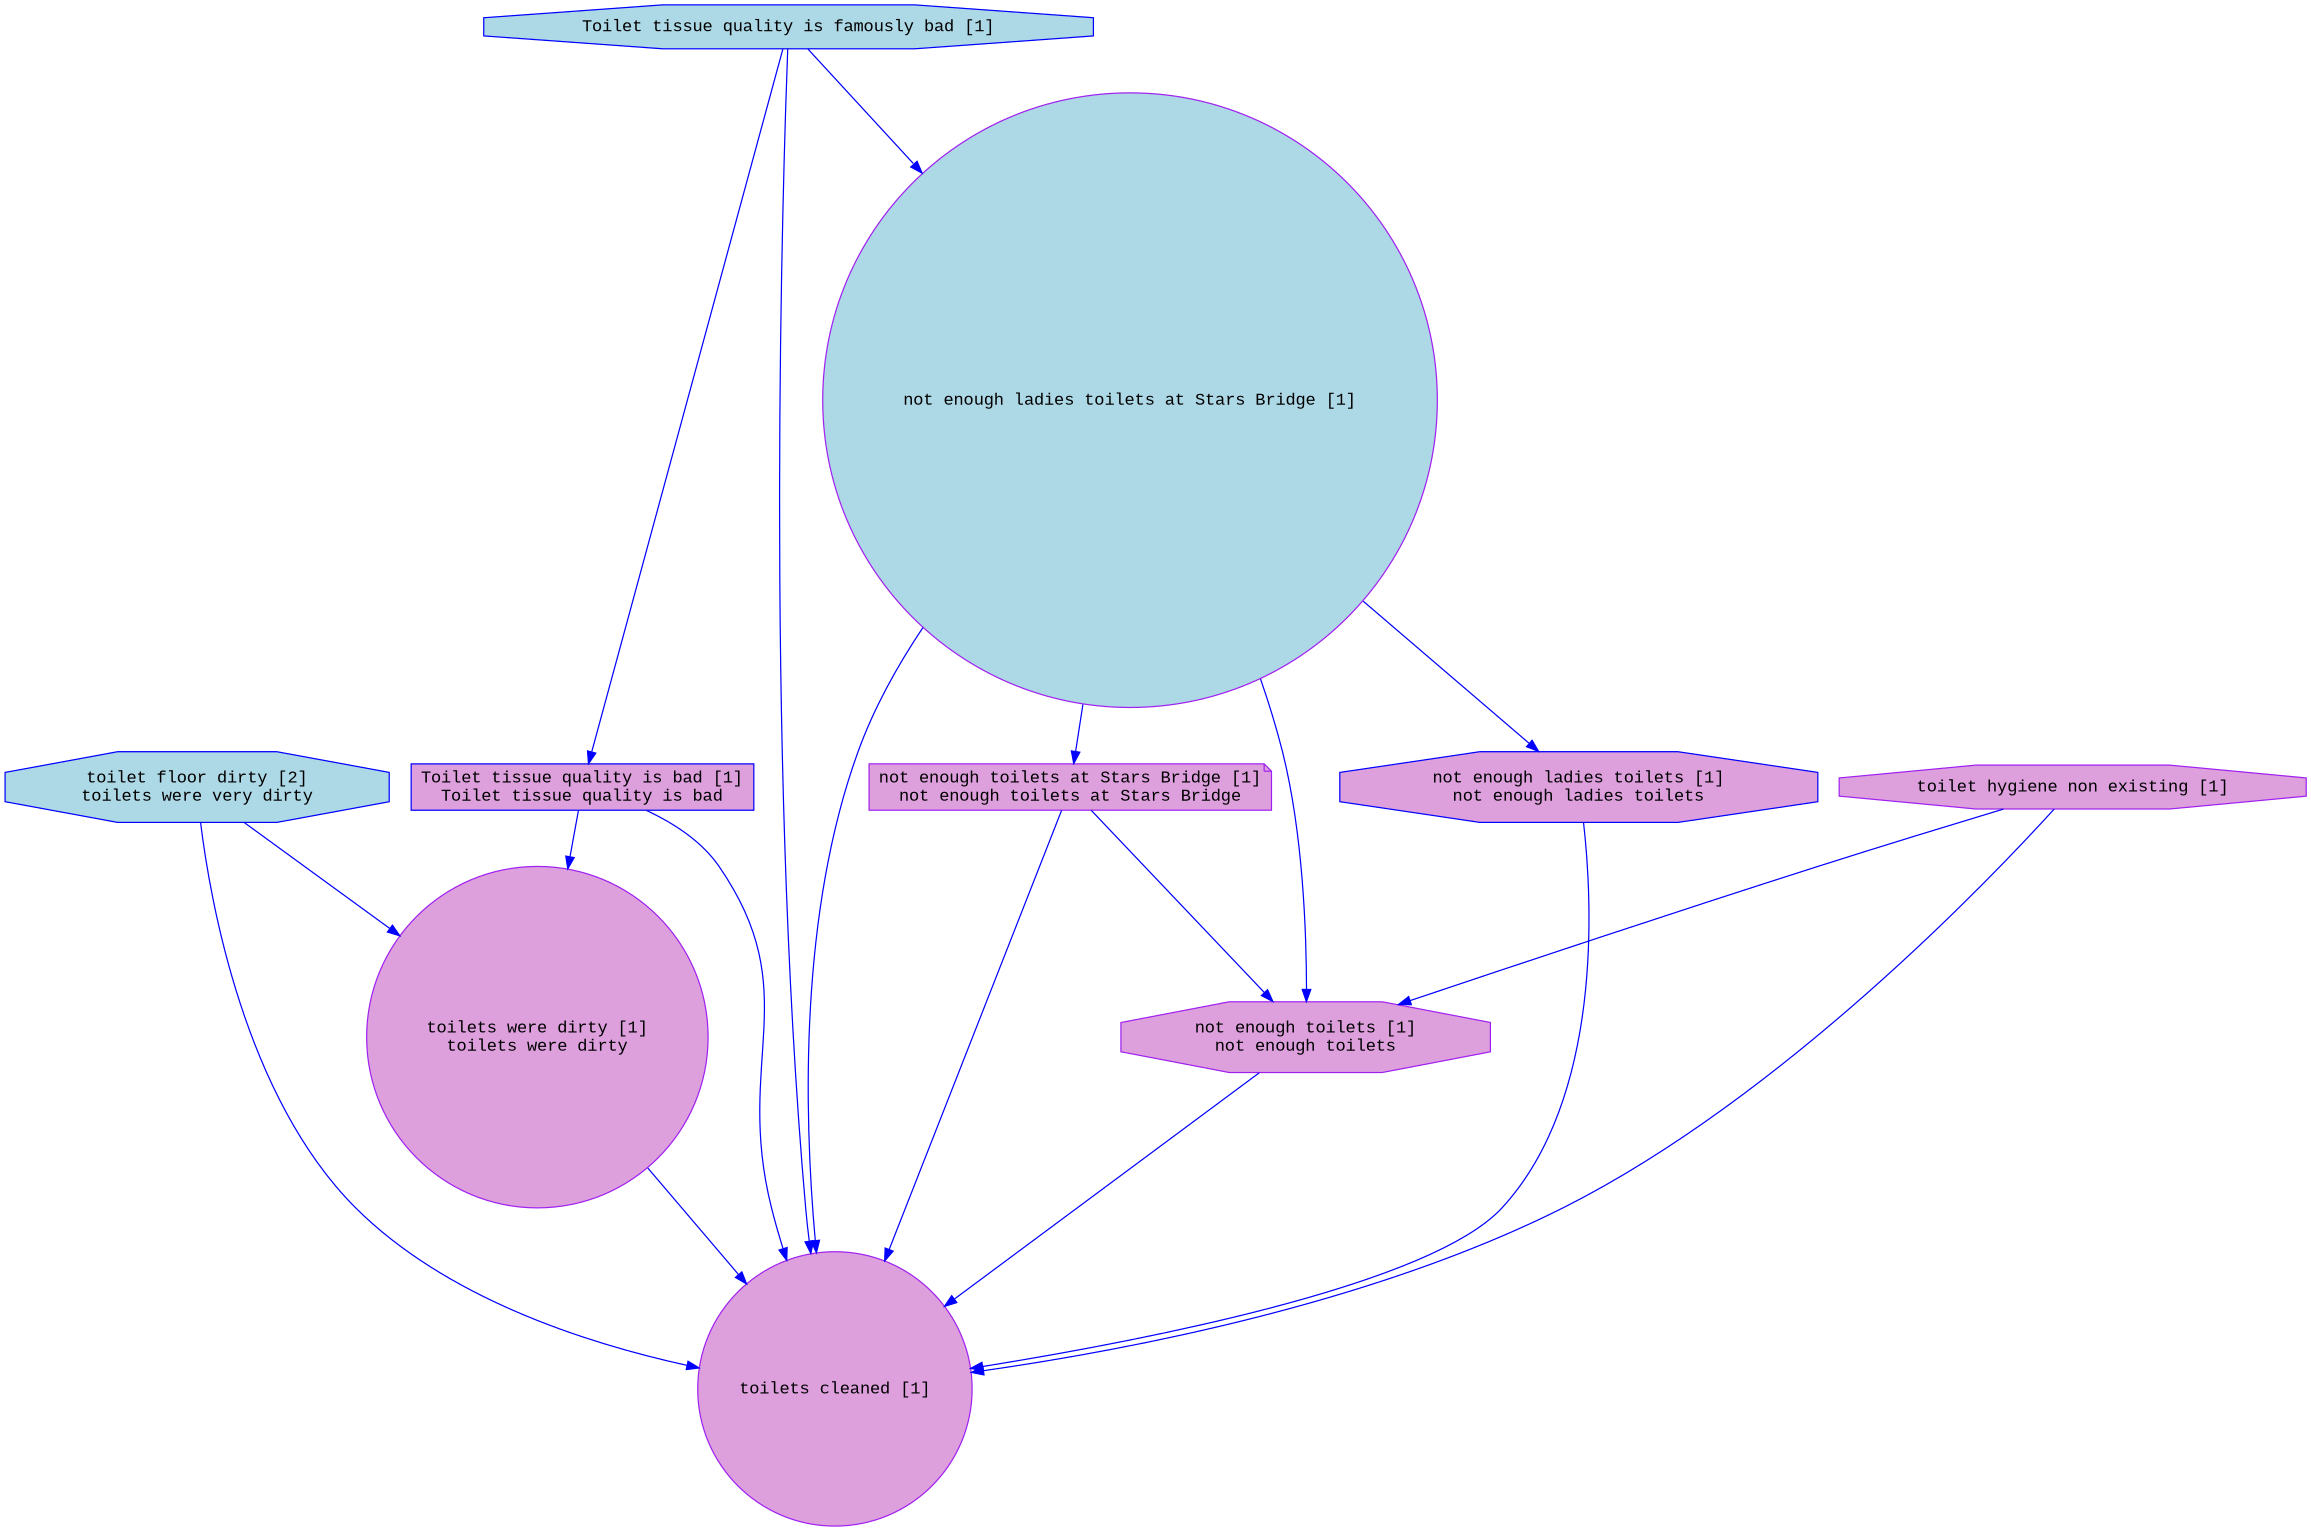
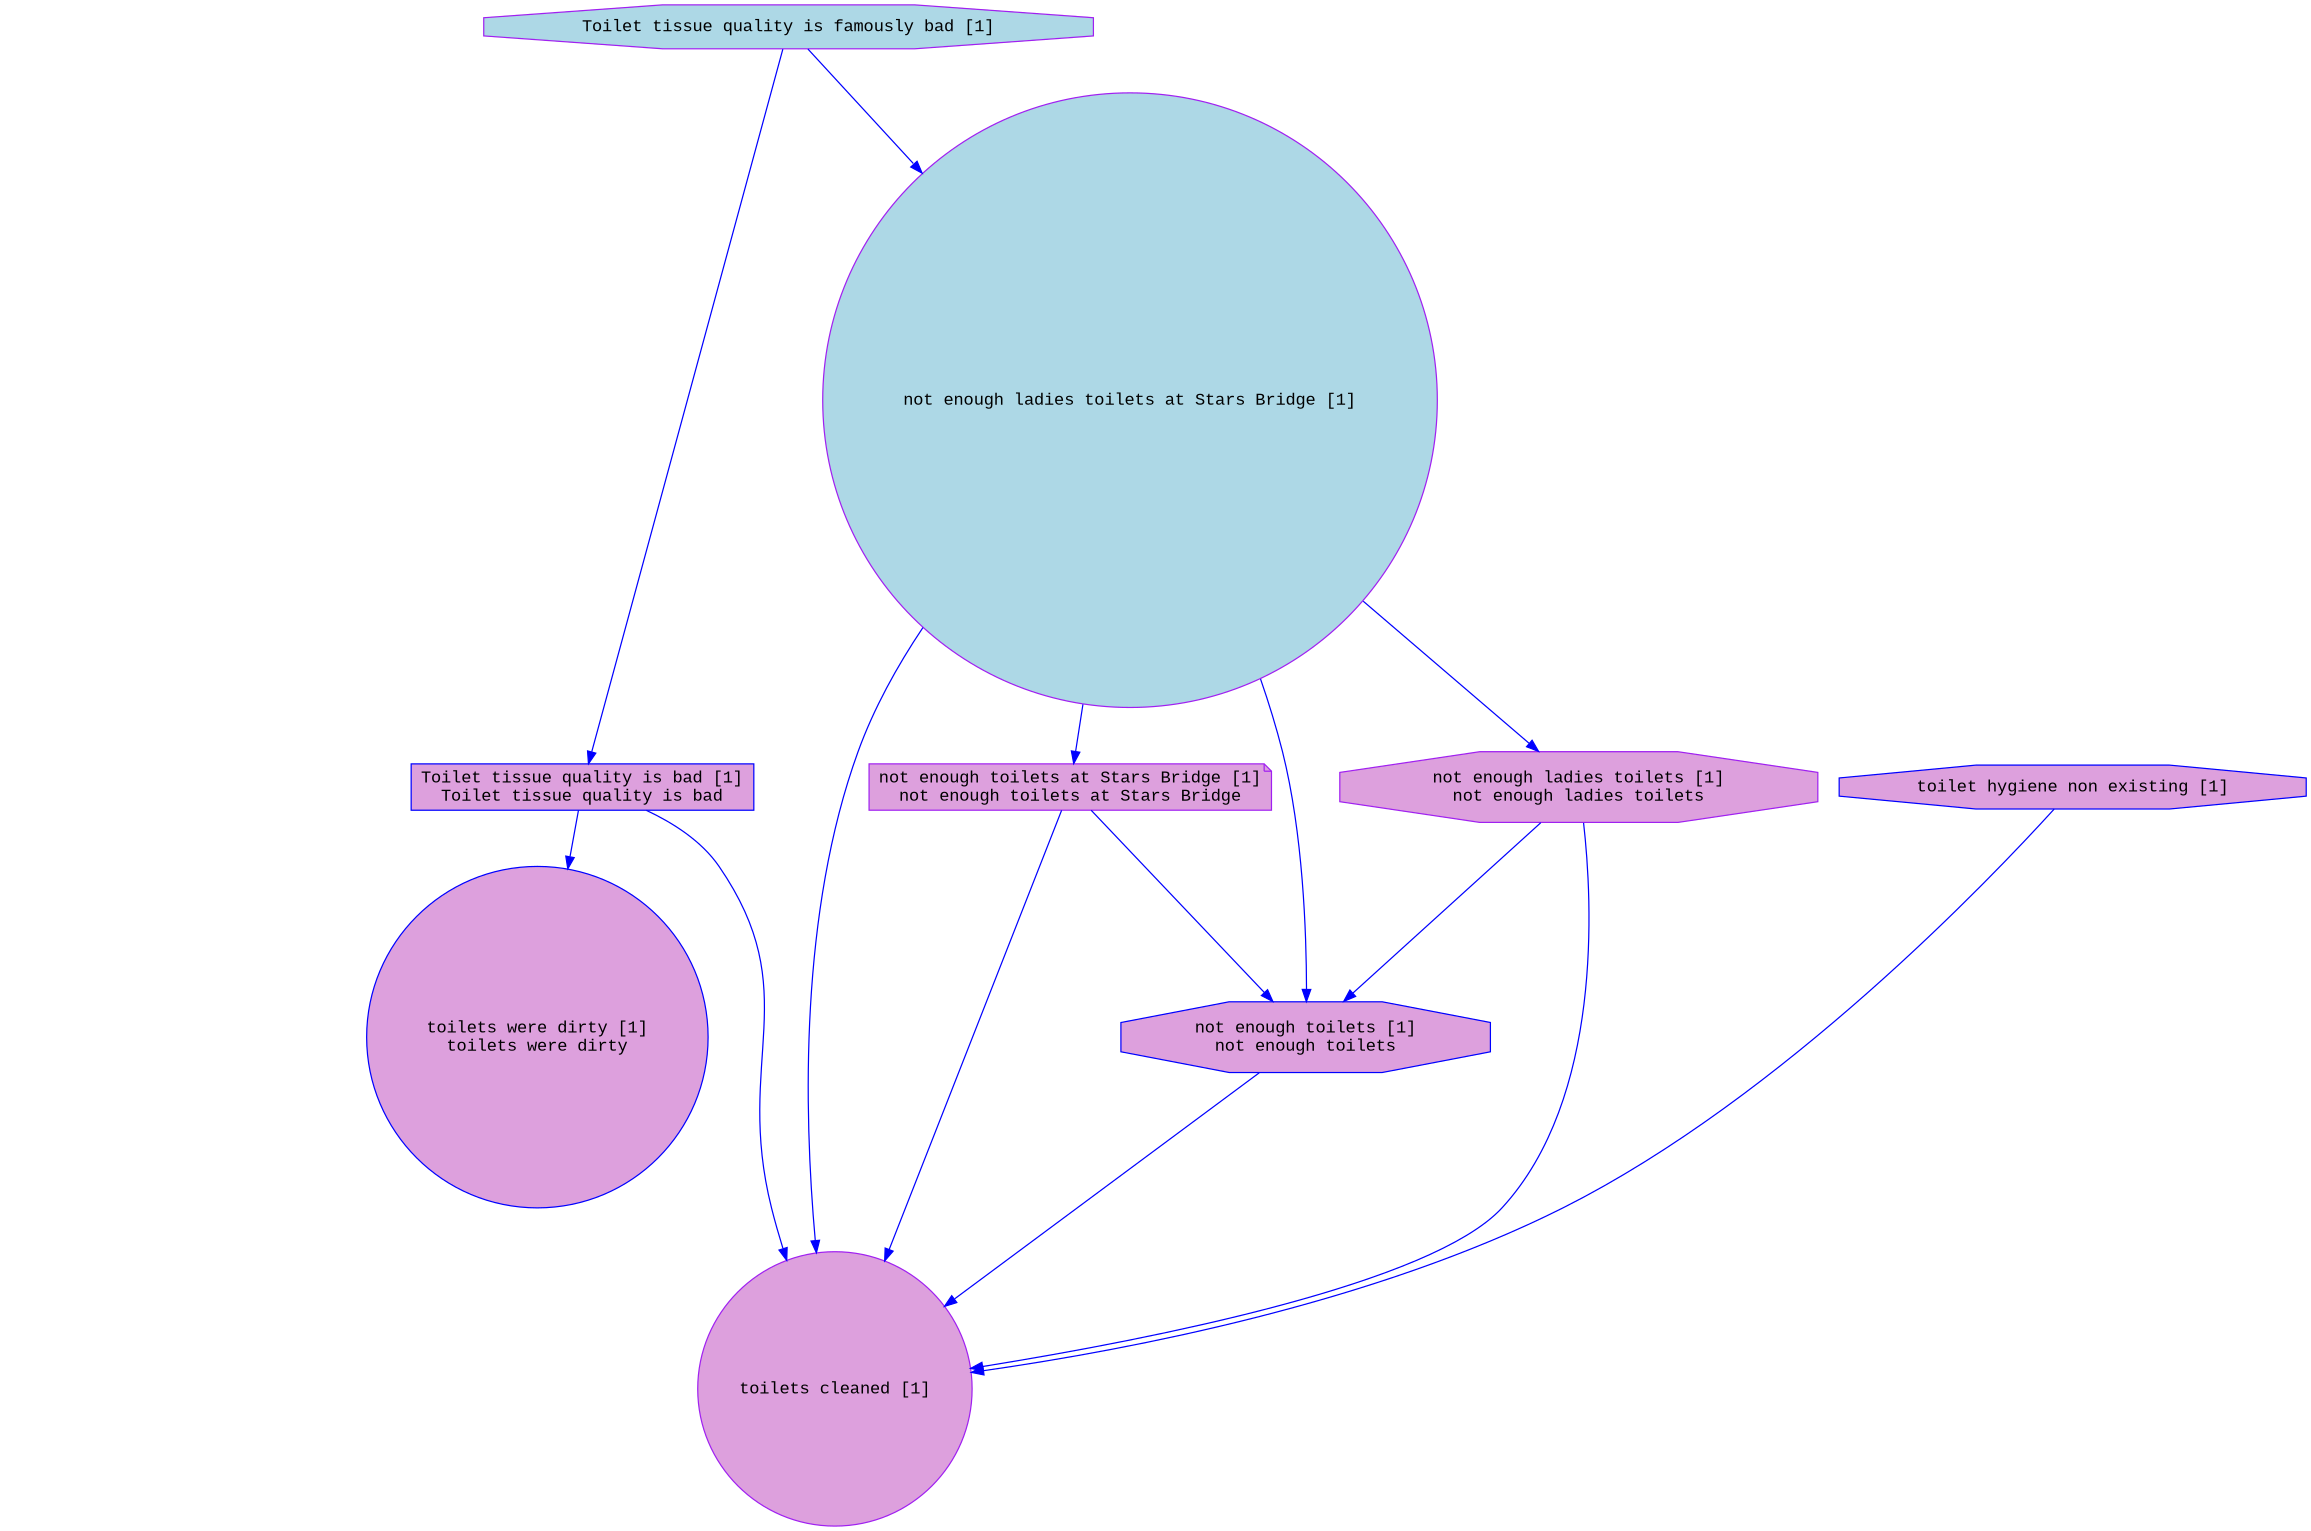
node "Toilet tissue quality is famously bad [1]": color blue -> purple
edge "Toilet tissue quality is famously bad [1]" -> "toilets cleaned [1]": removed
node "toilet floor dirty [2] toilets were very dirty": removed
node "not enough ladies toilets [1] not enough ladies toilets": color blue -> purple
node "toilet hygiene non existing [1]": color purple -> blue
edge "toilet hygiene non existing [1]" -> "not enough toilets [1] not enough toilets": now "not enough ladies toilets [1] not enough ladies toilets" -> "not enough toilets [1] not enough toilets"
node "toilets were dirty [1] toilets were dirty": color purple -> blue
node "not enough toilets [1] not enough toilets": color purple -> blue
edge "toilets were dirty [1] toilets were dirty" -> "toilets cleaned [1]": removed
